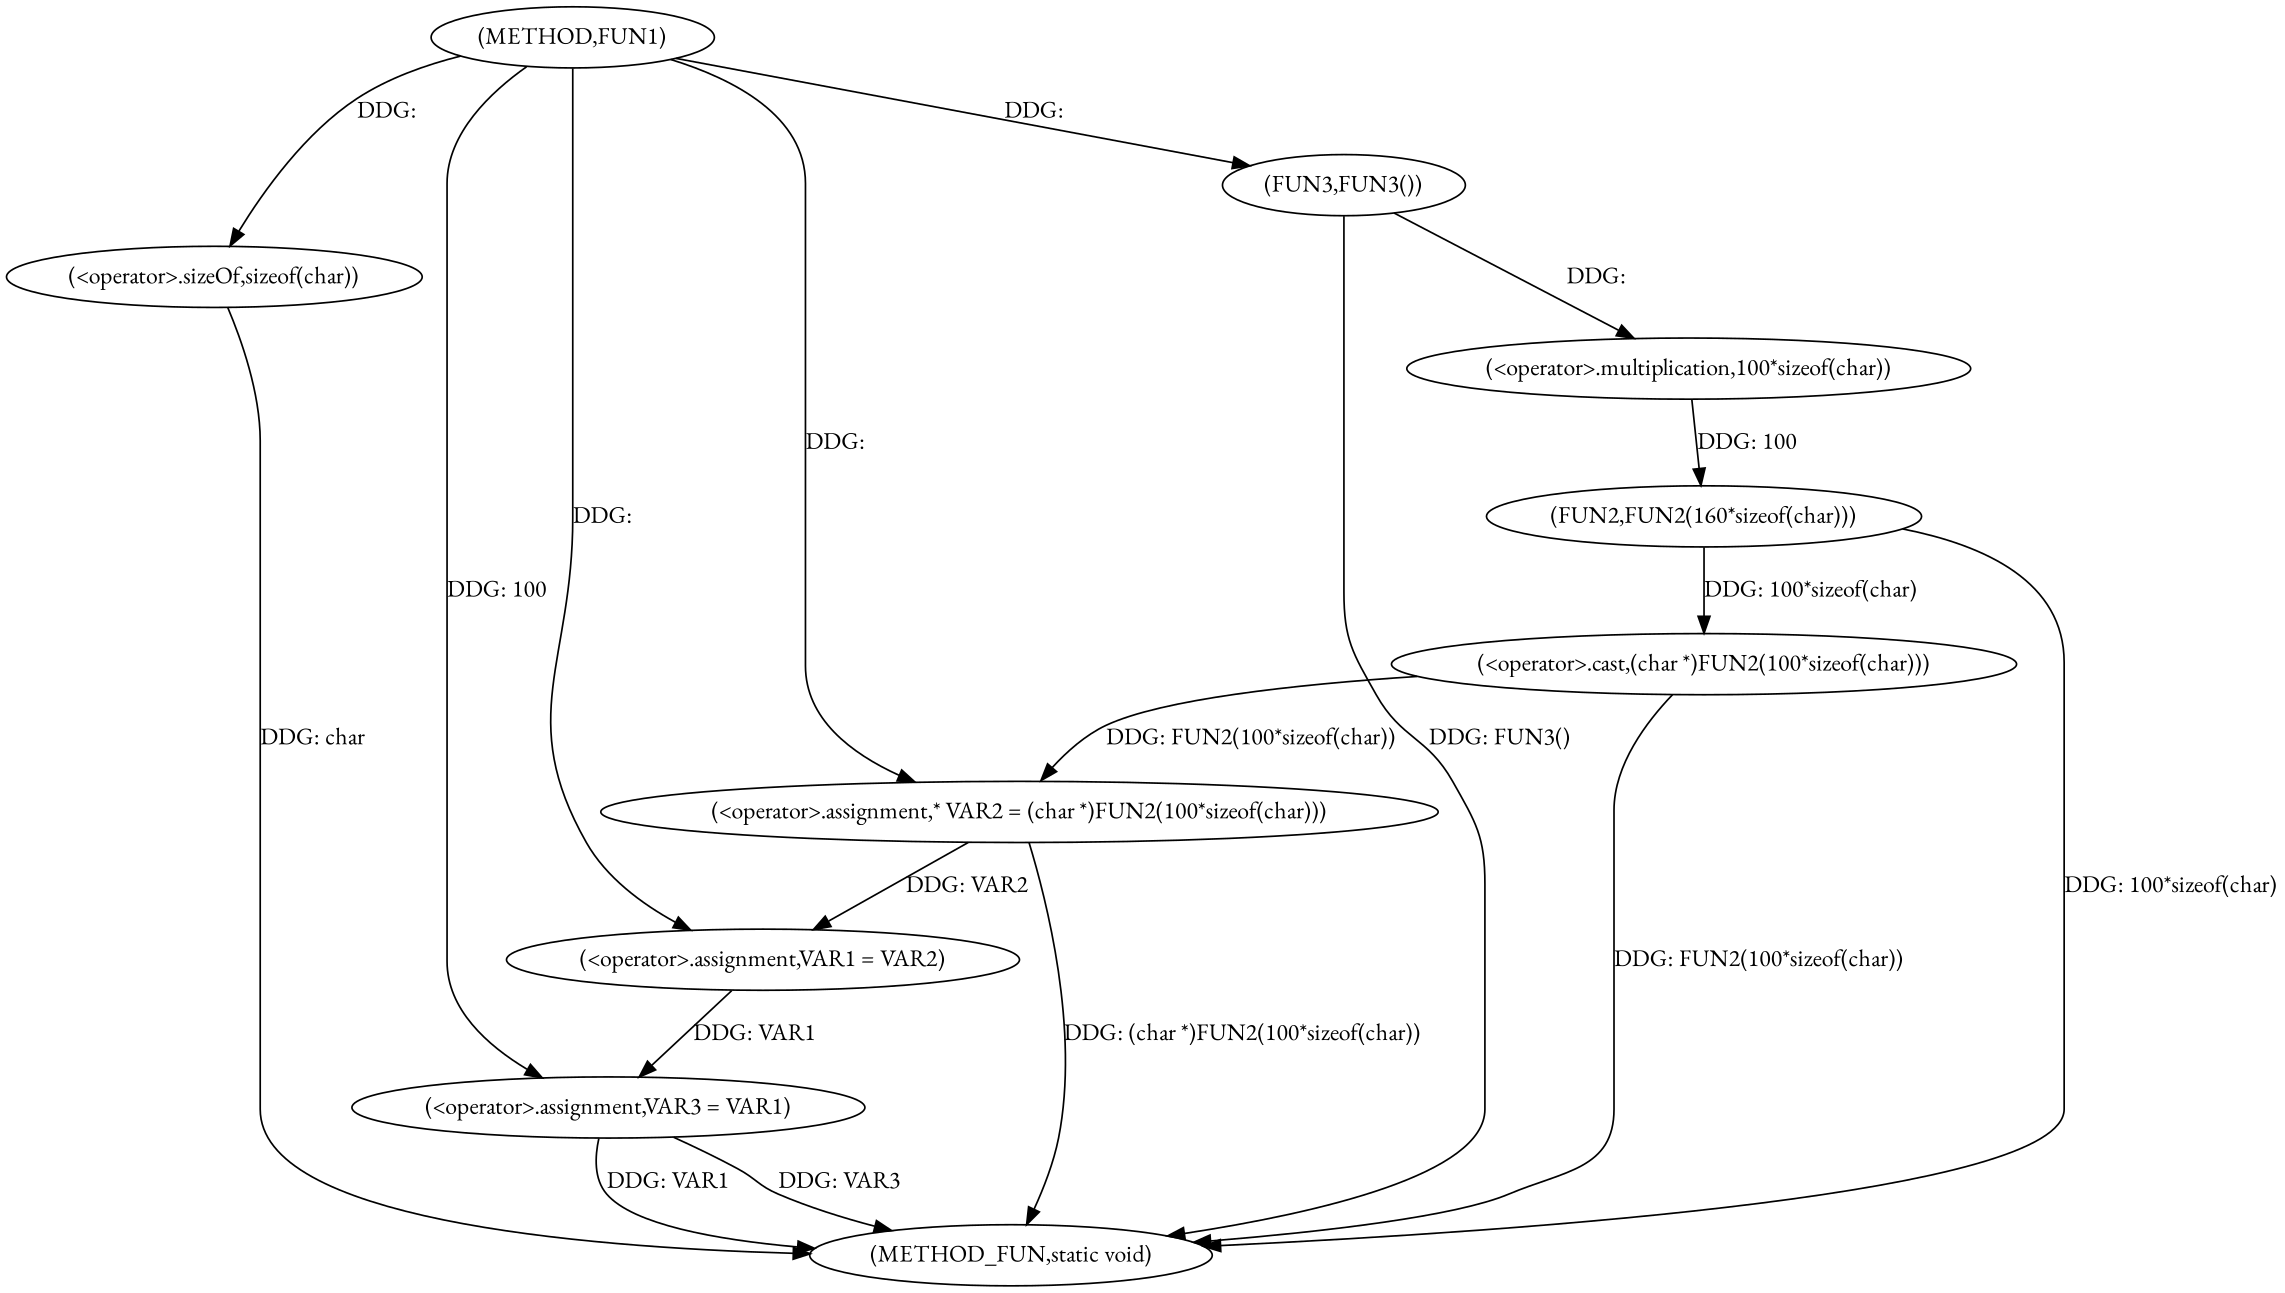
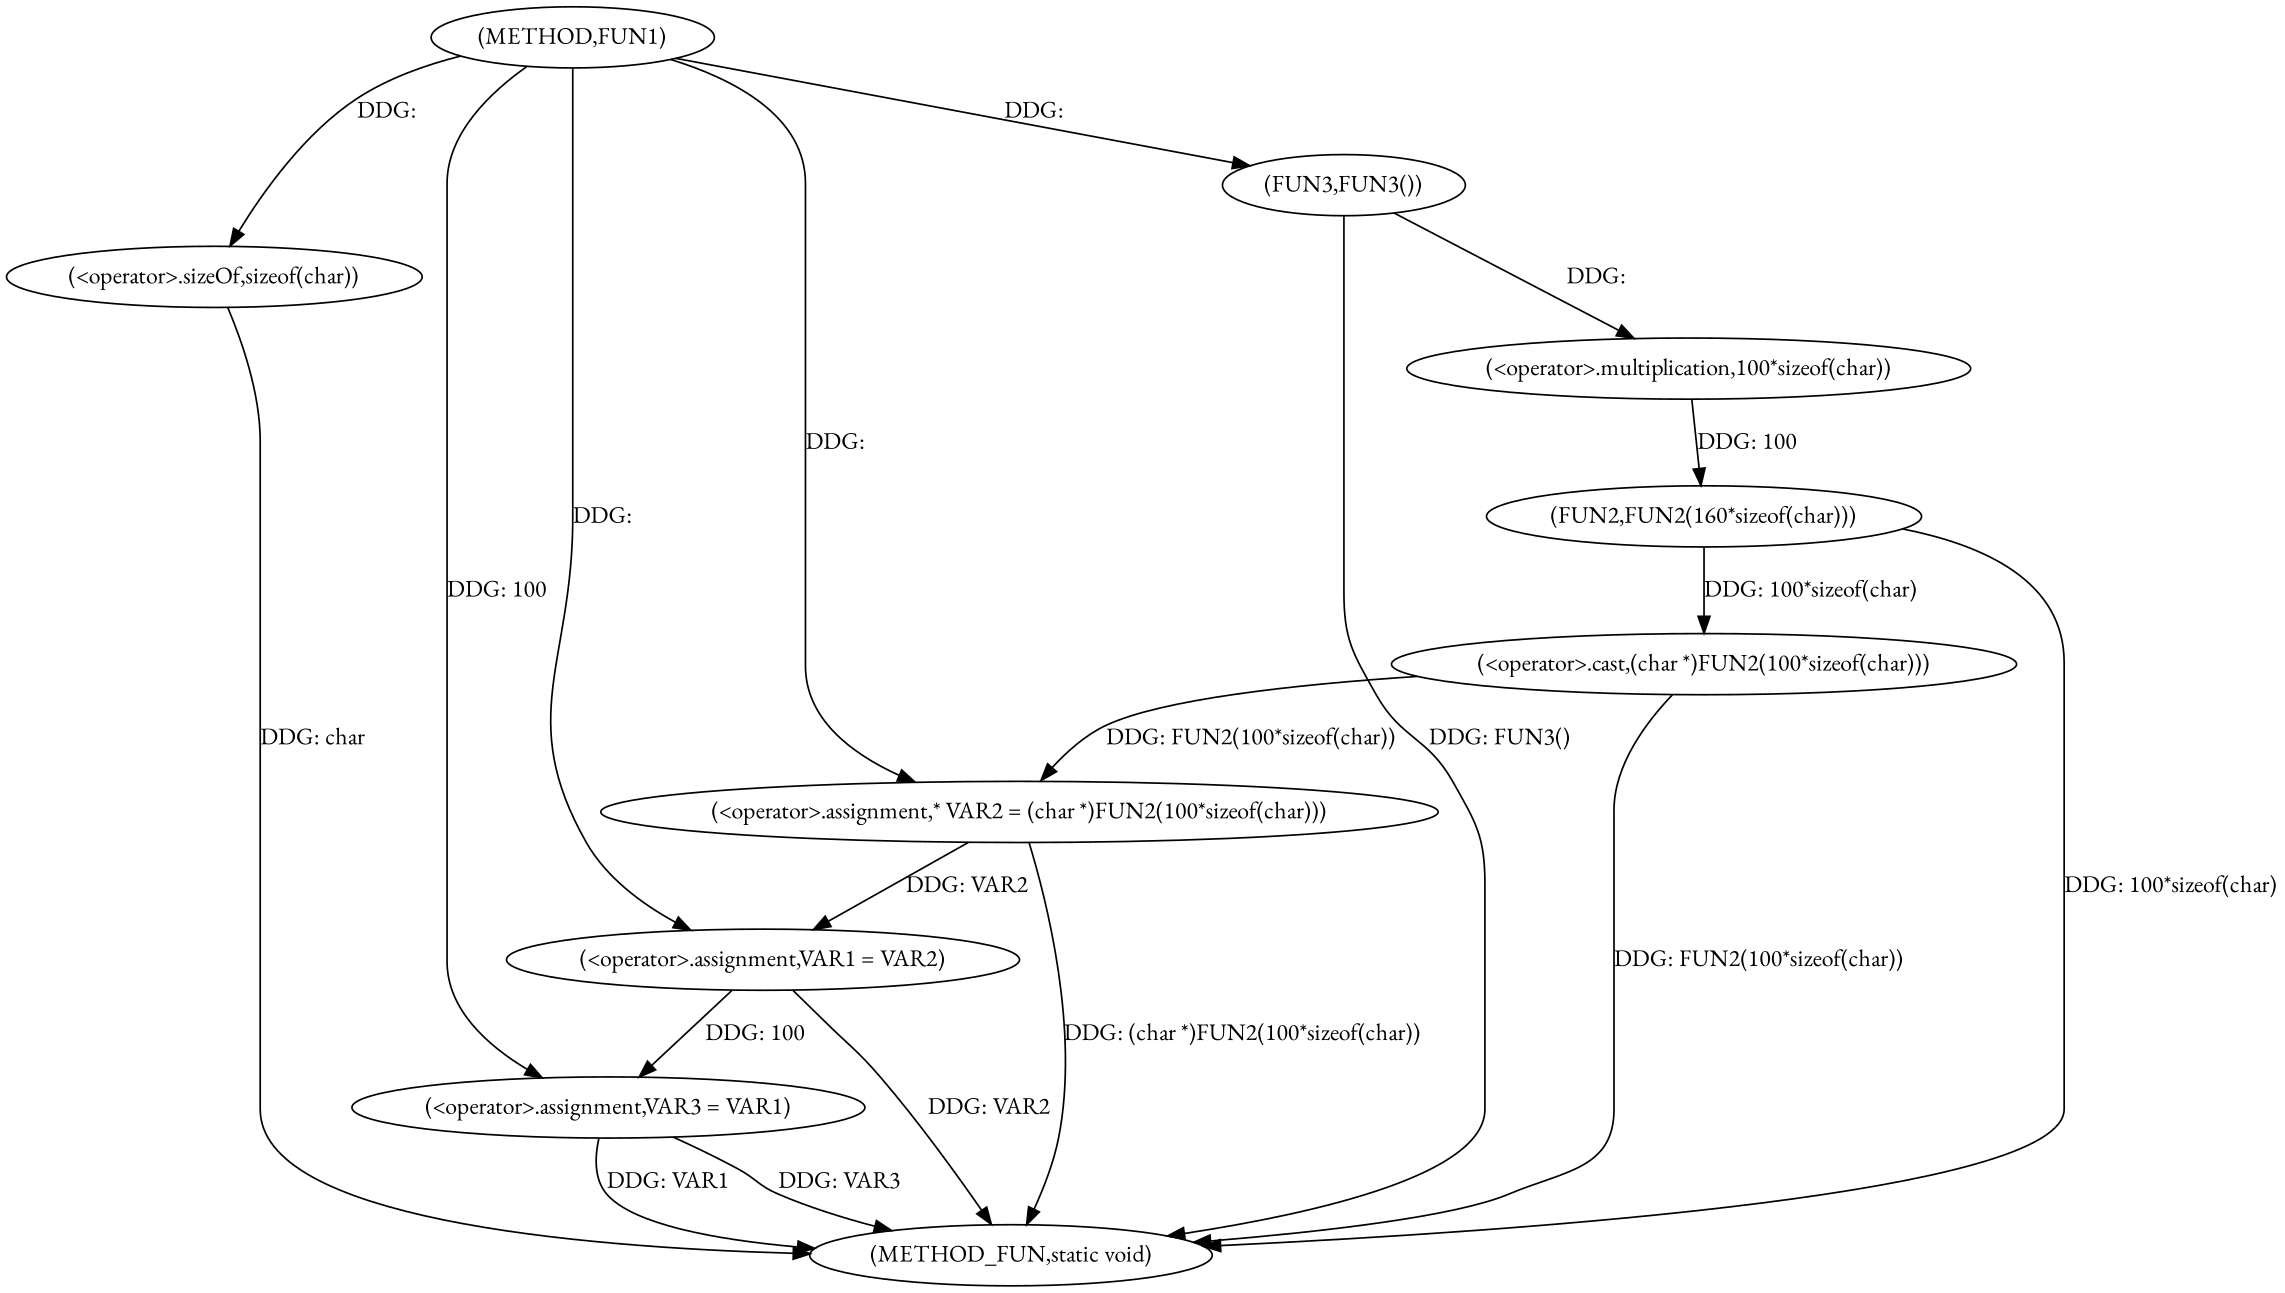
edge "(<operator>.assignment,VAR1 = VAR2)" -> "(<operator>.assignment,VAR3 = VAR1)": label "DDG: VAR1" -> "DDG: 100"
edge "(<operator>.assignment,VAR1 = VAR2)" -> "(METHOD_FUN,static void)": added, label "DDG: VAR2"
